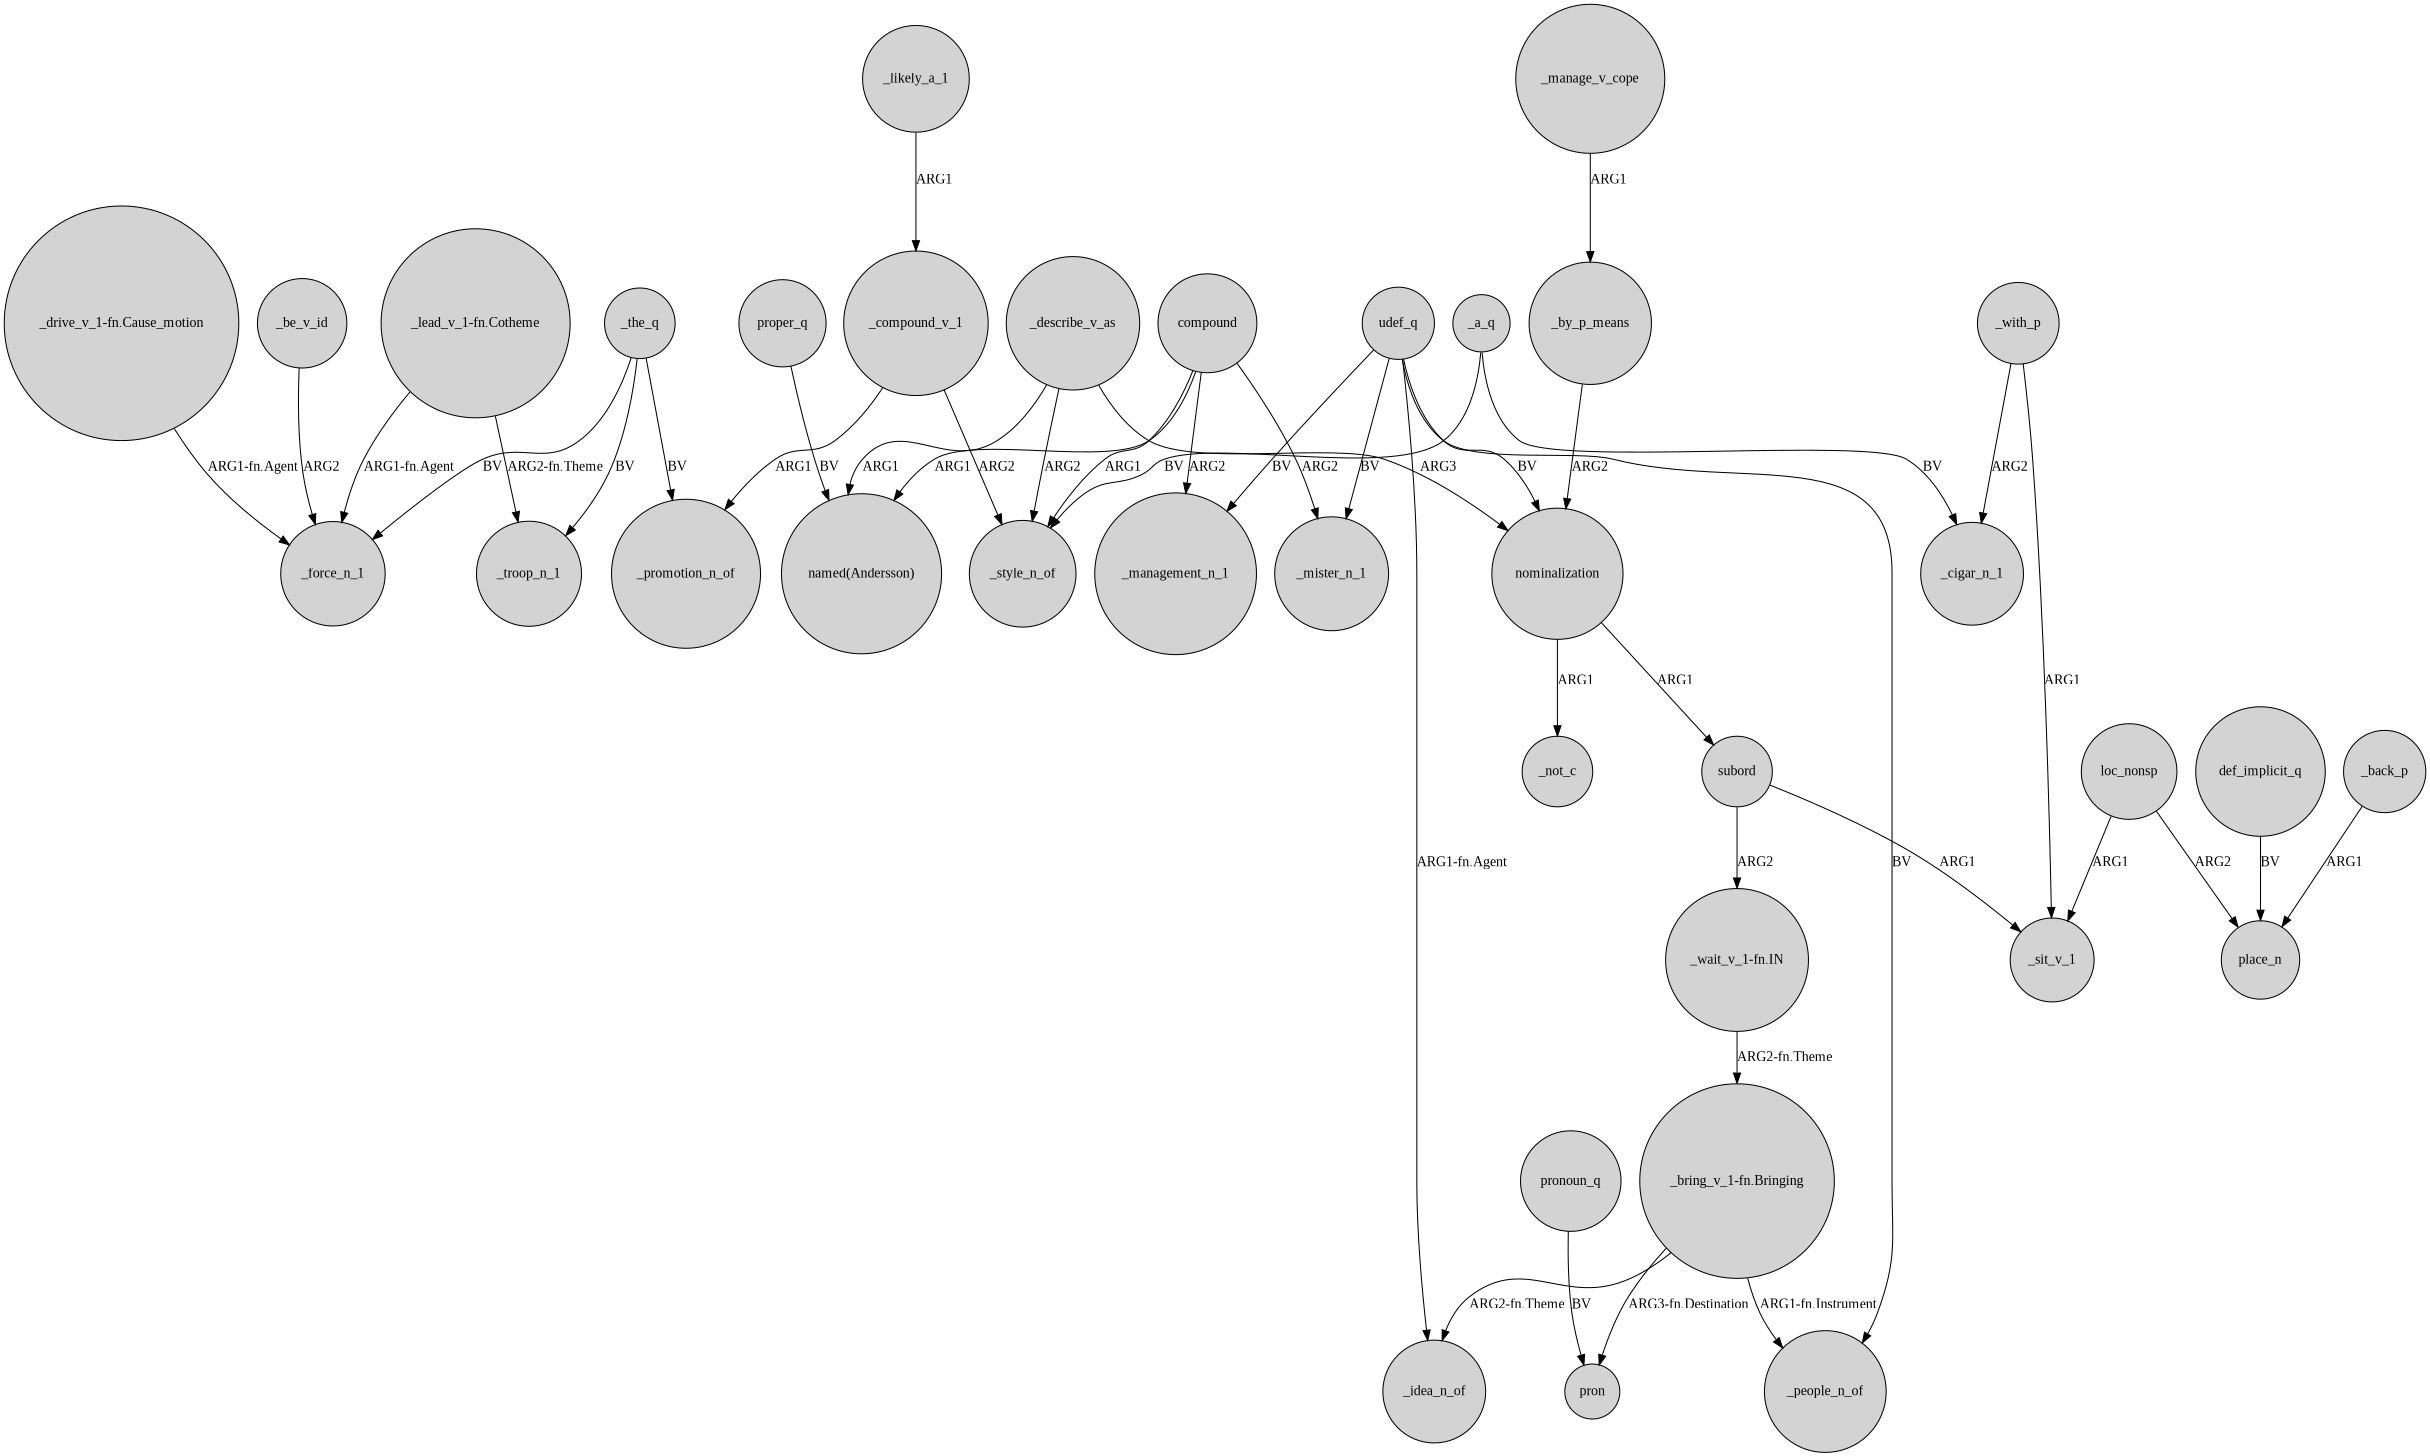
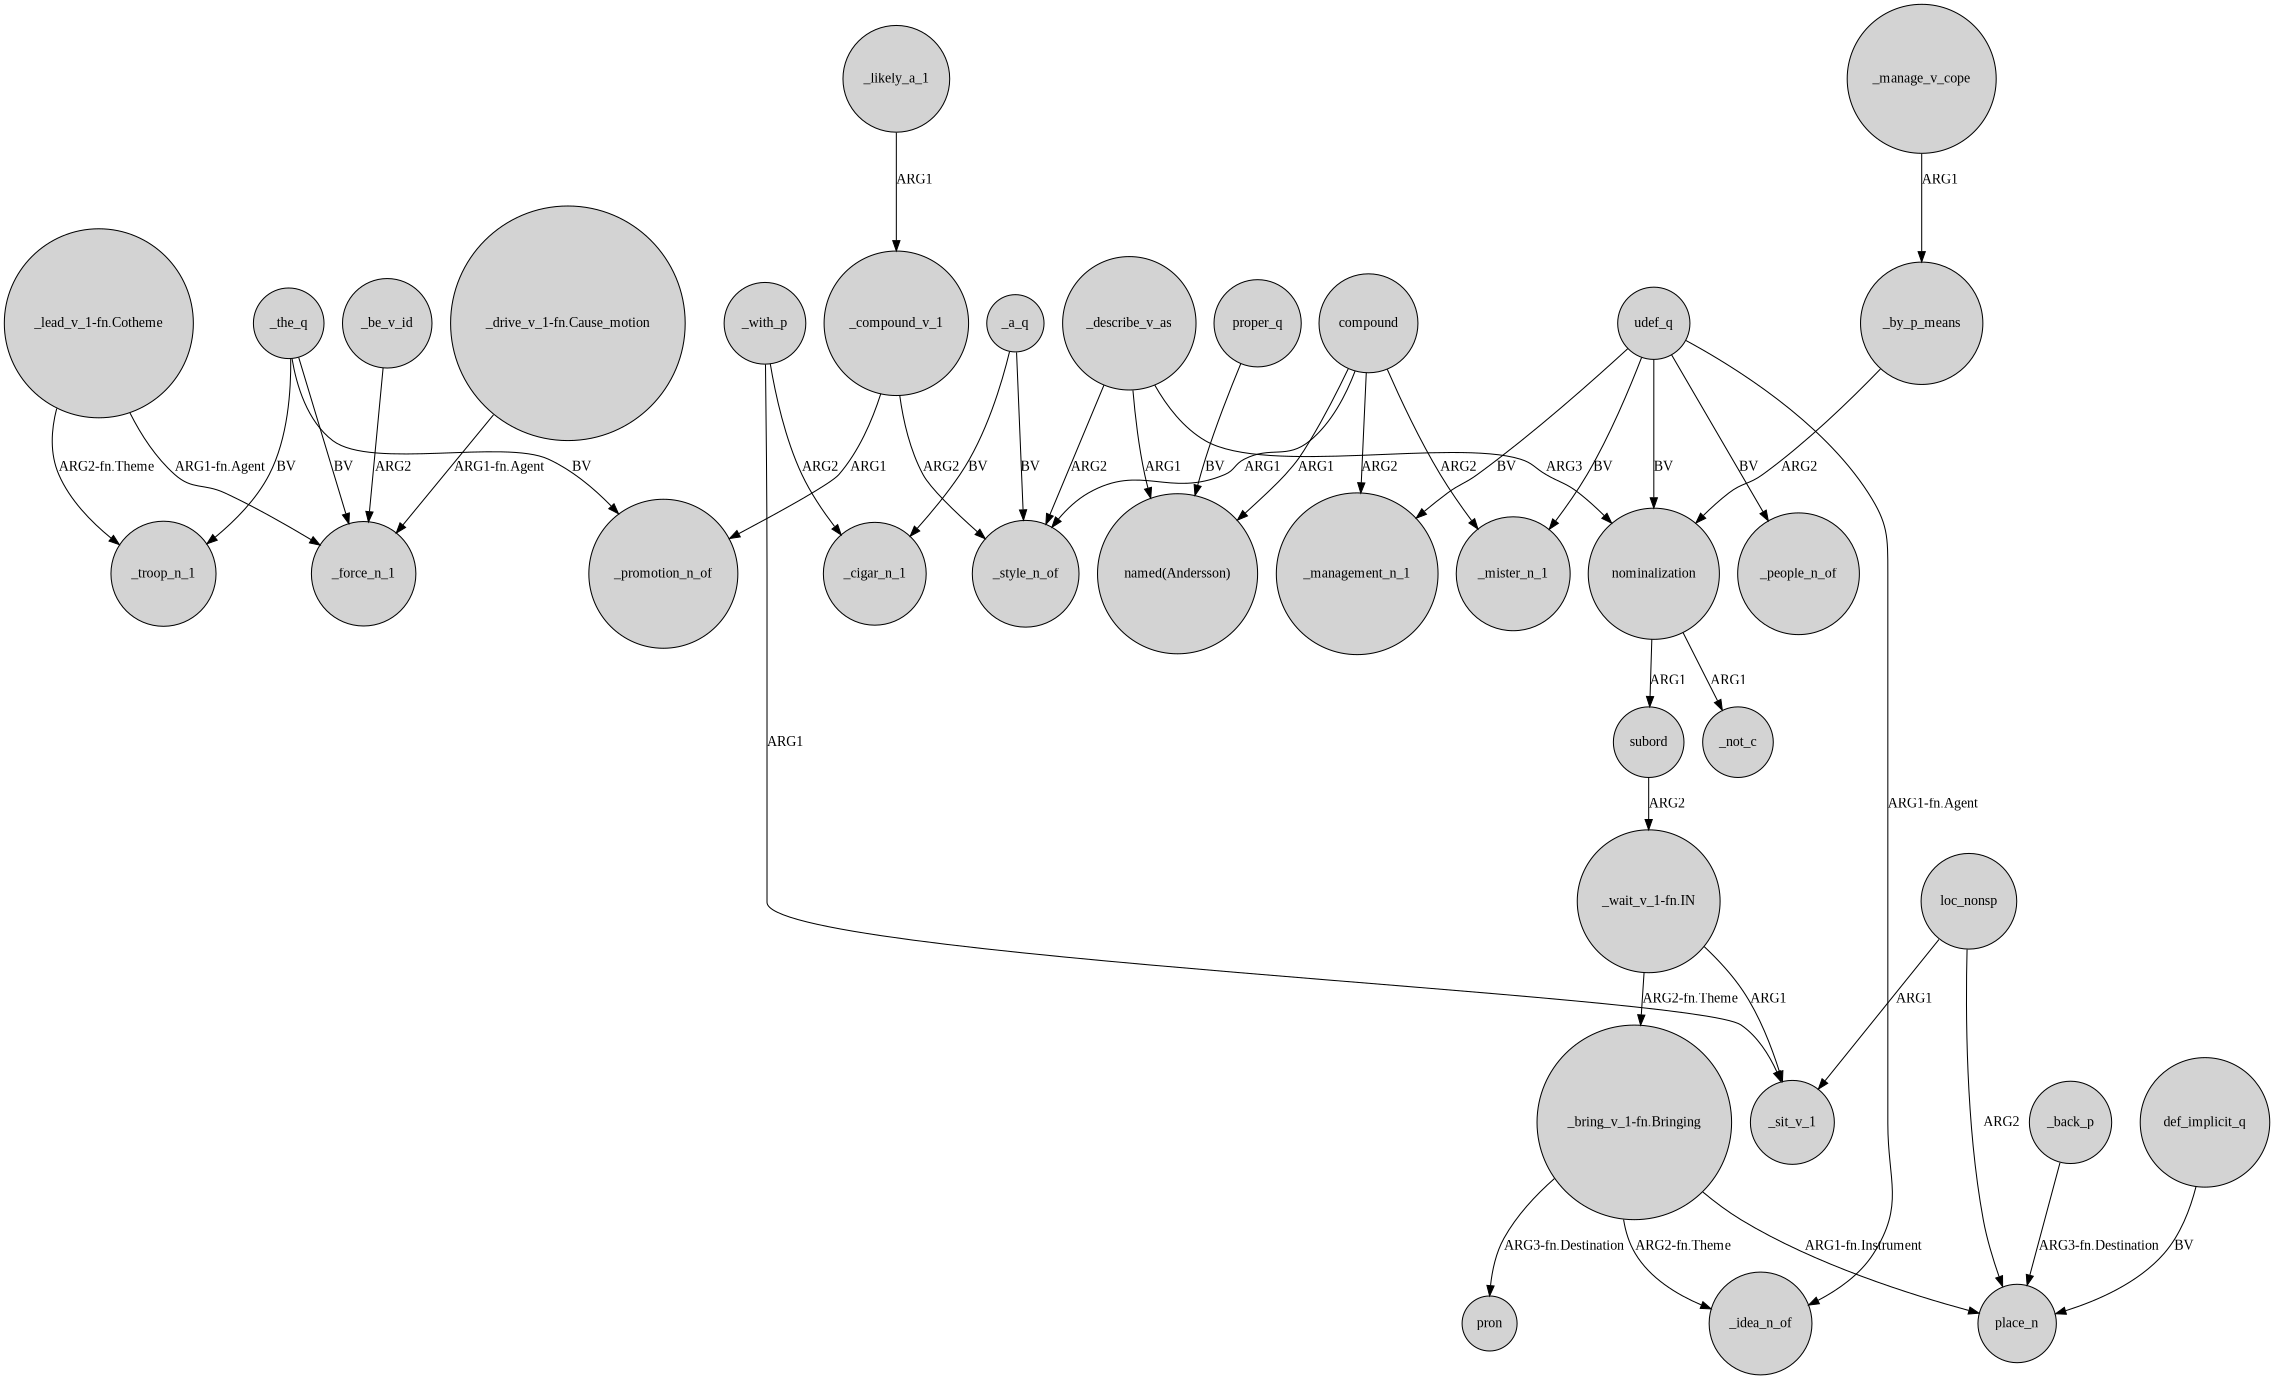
edge "subord" -> "_sit_v_1": now "_wait_v_1-fn.IN" -> "_sit_v_1"
edge "_back_p" -> "place_n": label "ARG1" -> "ARG3-fn.Destination"
node "pronoun_q": removed
edge "_bring_v_1-fn.Bringing" -> "_people_n_of": now "_bring_v_1-fn.Bringing" -> "place_n"
